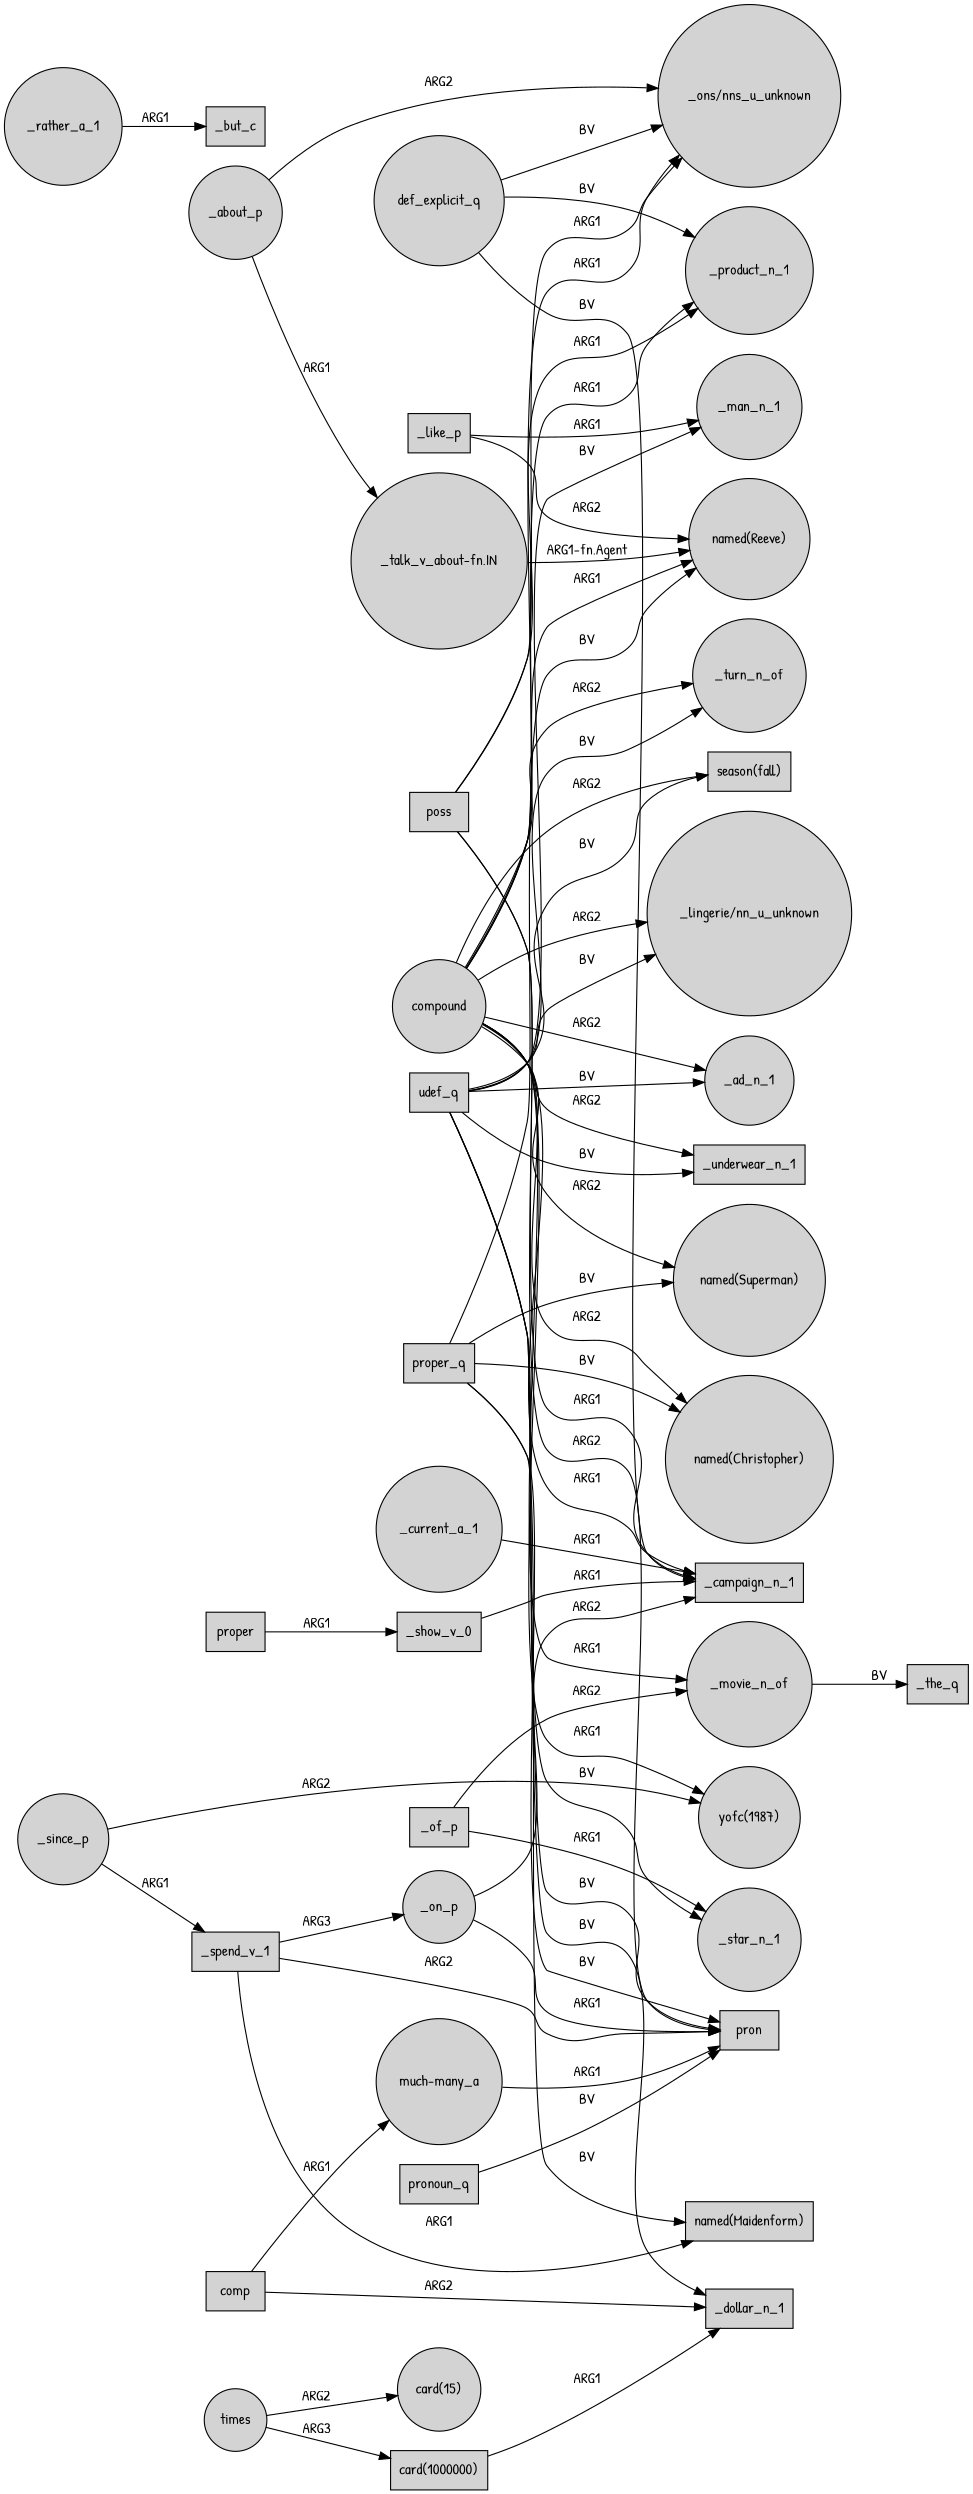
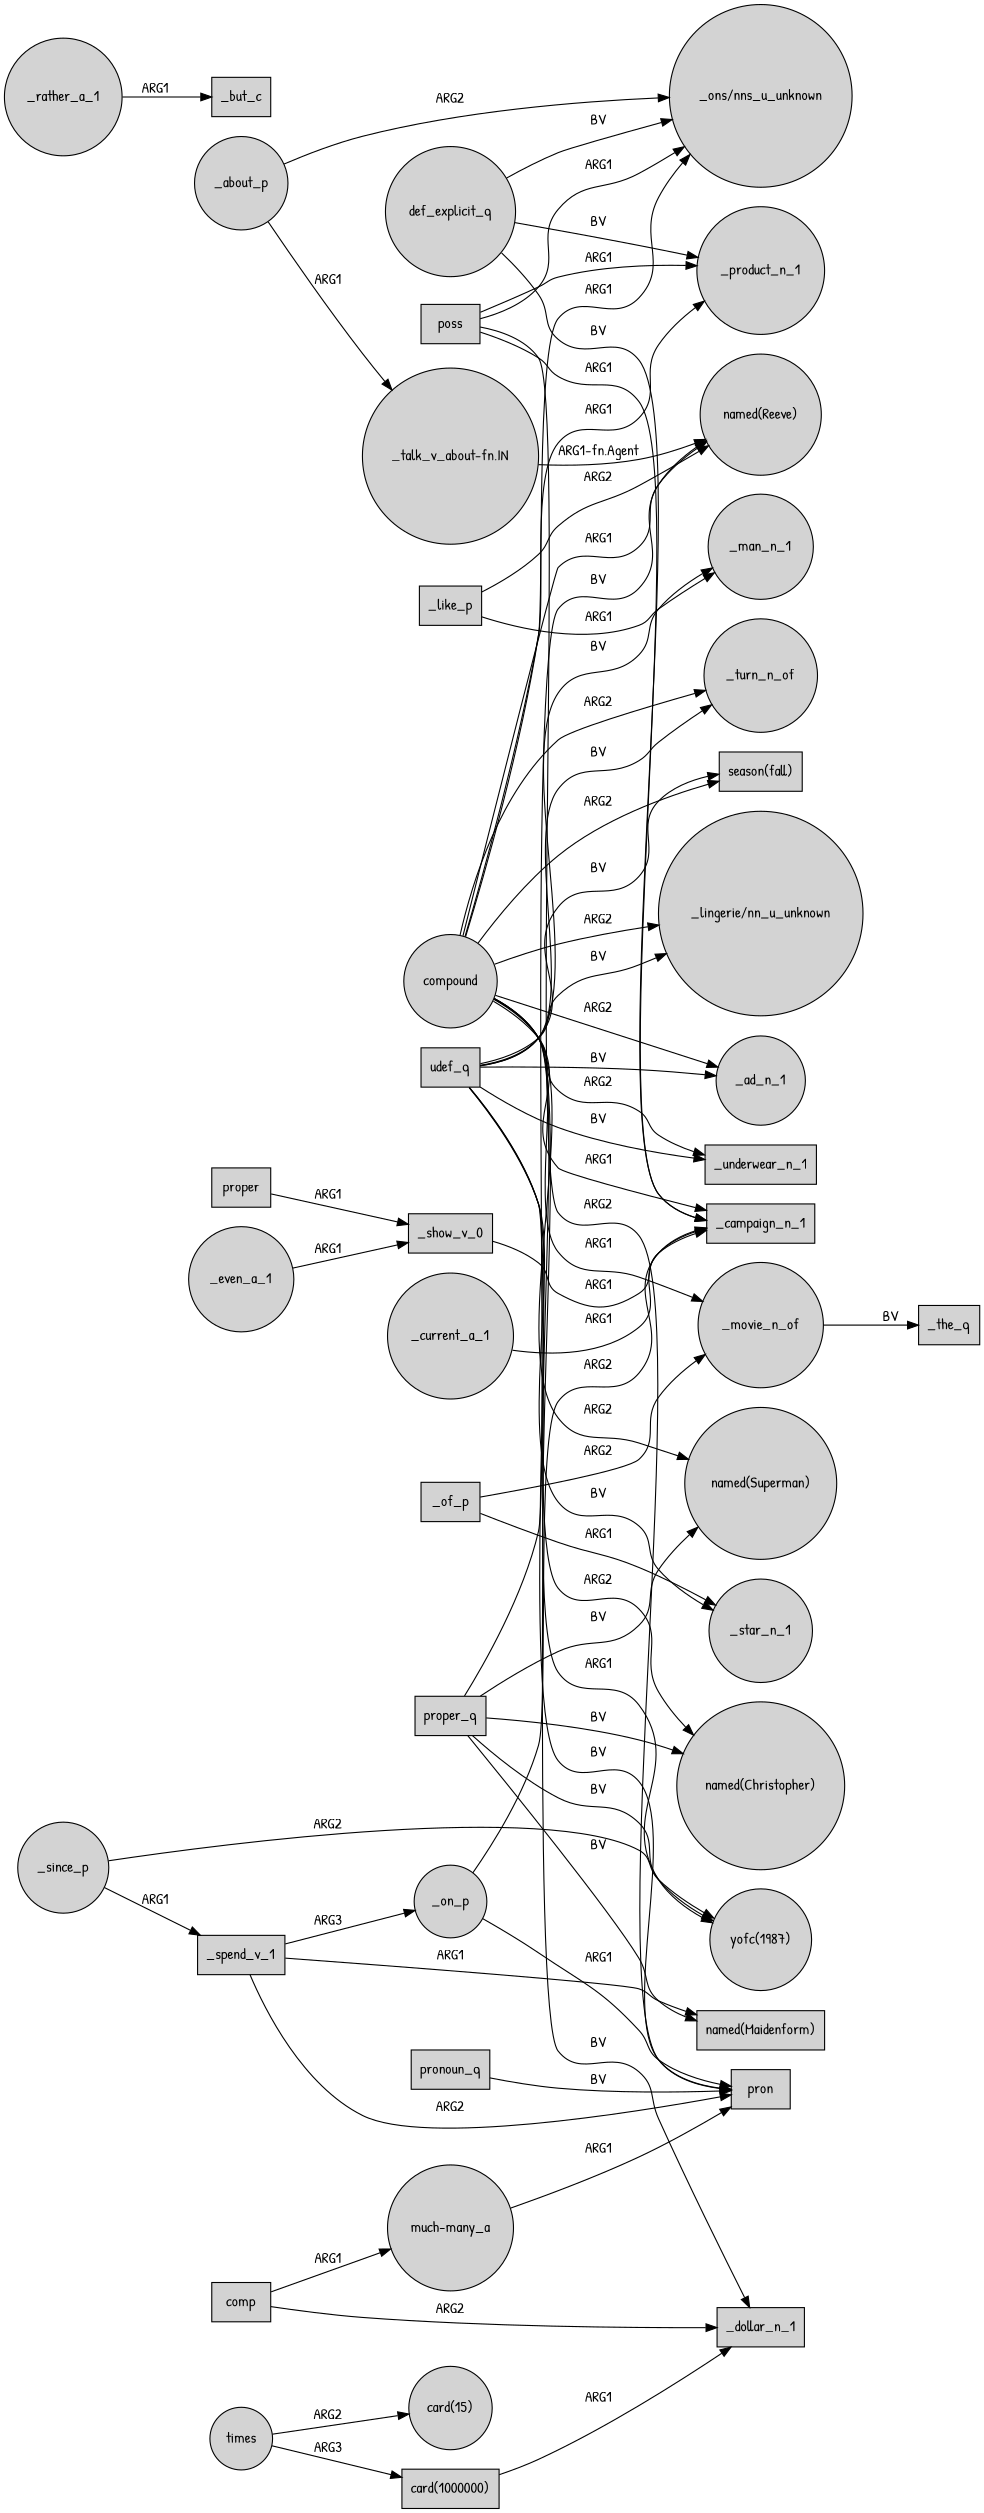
node "_even_a_1": added
edge "proper_q" -> "pron": now "proper_q" -> "yofc(1987)"
